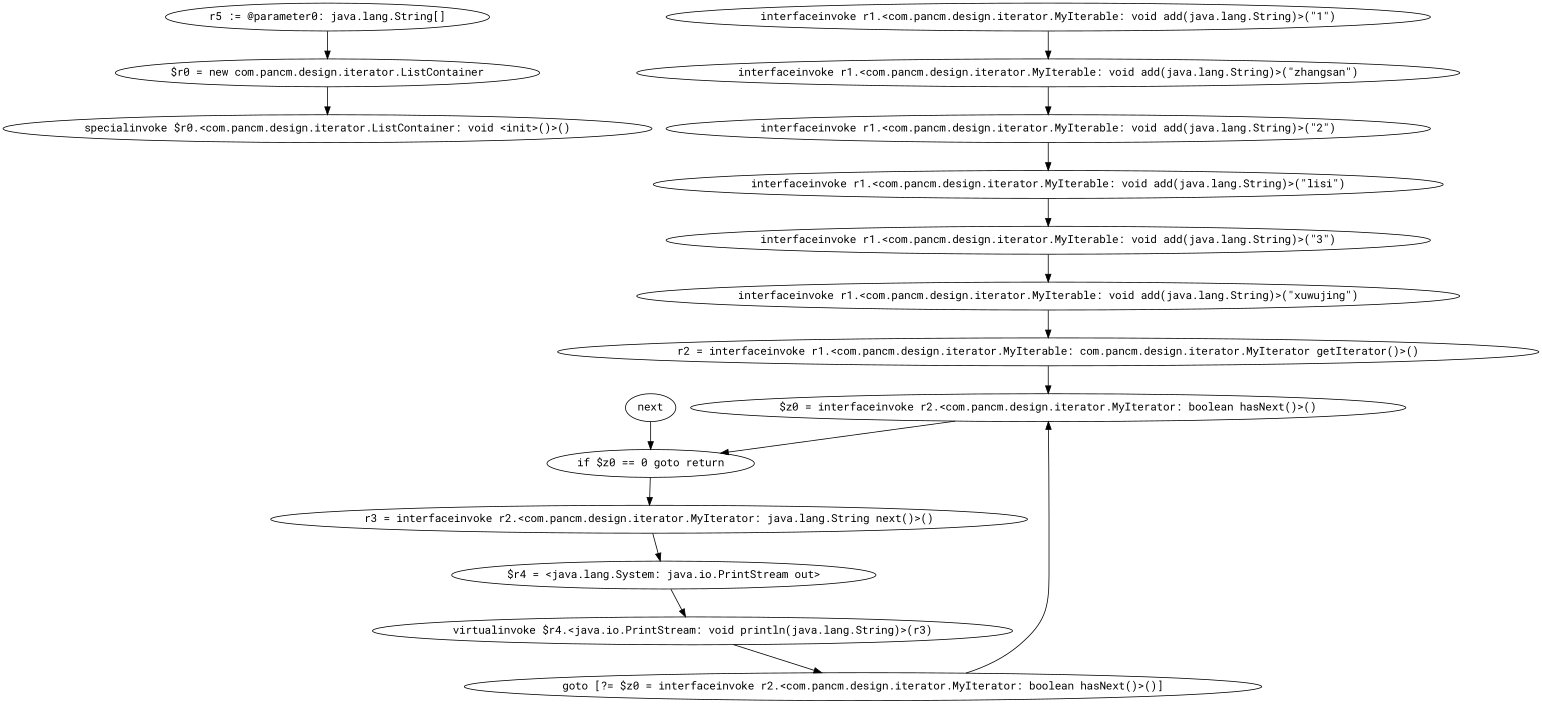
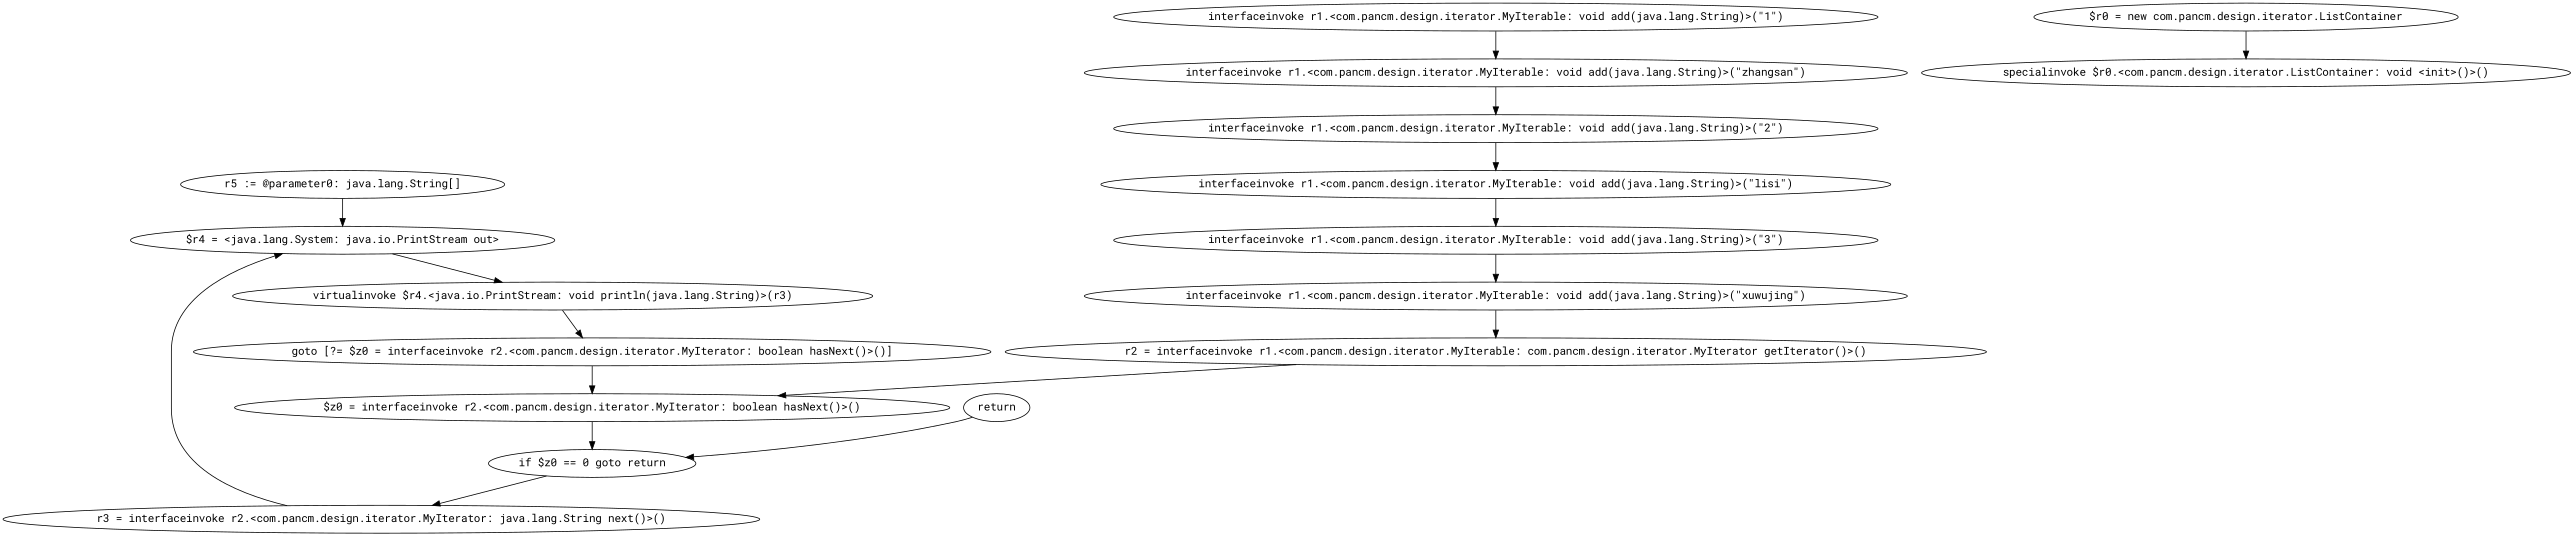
edge "r5 := @parameter0: java.lang.String[]" -> "$r0 = new com.pancm.design.iterator.ListContainer": now "r5 := @parameter0: java.lang.String[]" -> "$r4 = <java.lang.System: java.io.PrintStream out>"
node "next": label "next" -> "return"
